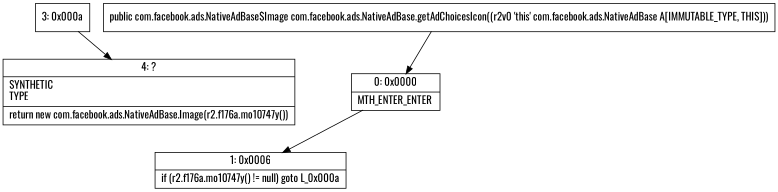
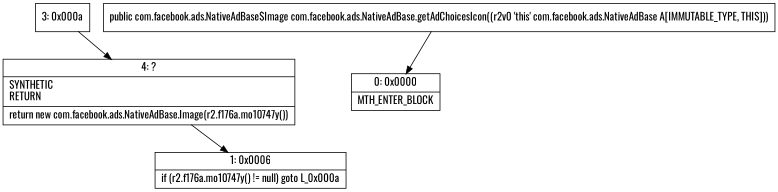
node "4: ?": text "TYPE" -> "RETURN"
node "0: 0x0000": text "MTH_ENTER_ENTER" -> "MTH_ENTER_BLOCK"
edge "0: 0x0000" -> "1: 0x0006": now "4: ?" -> "1: 0x0006"
